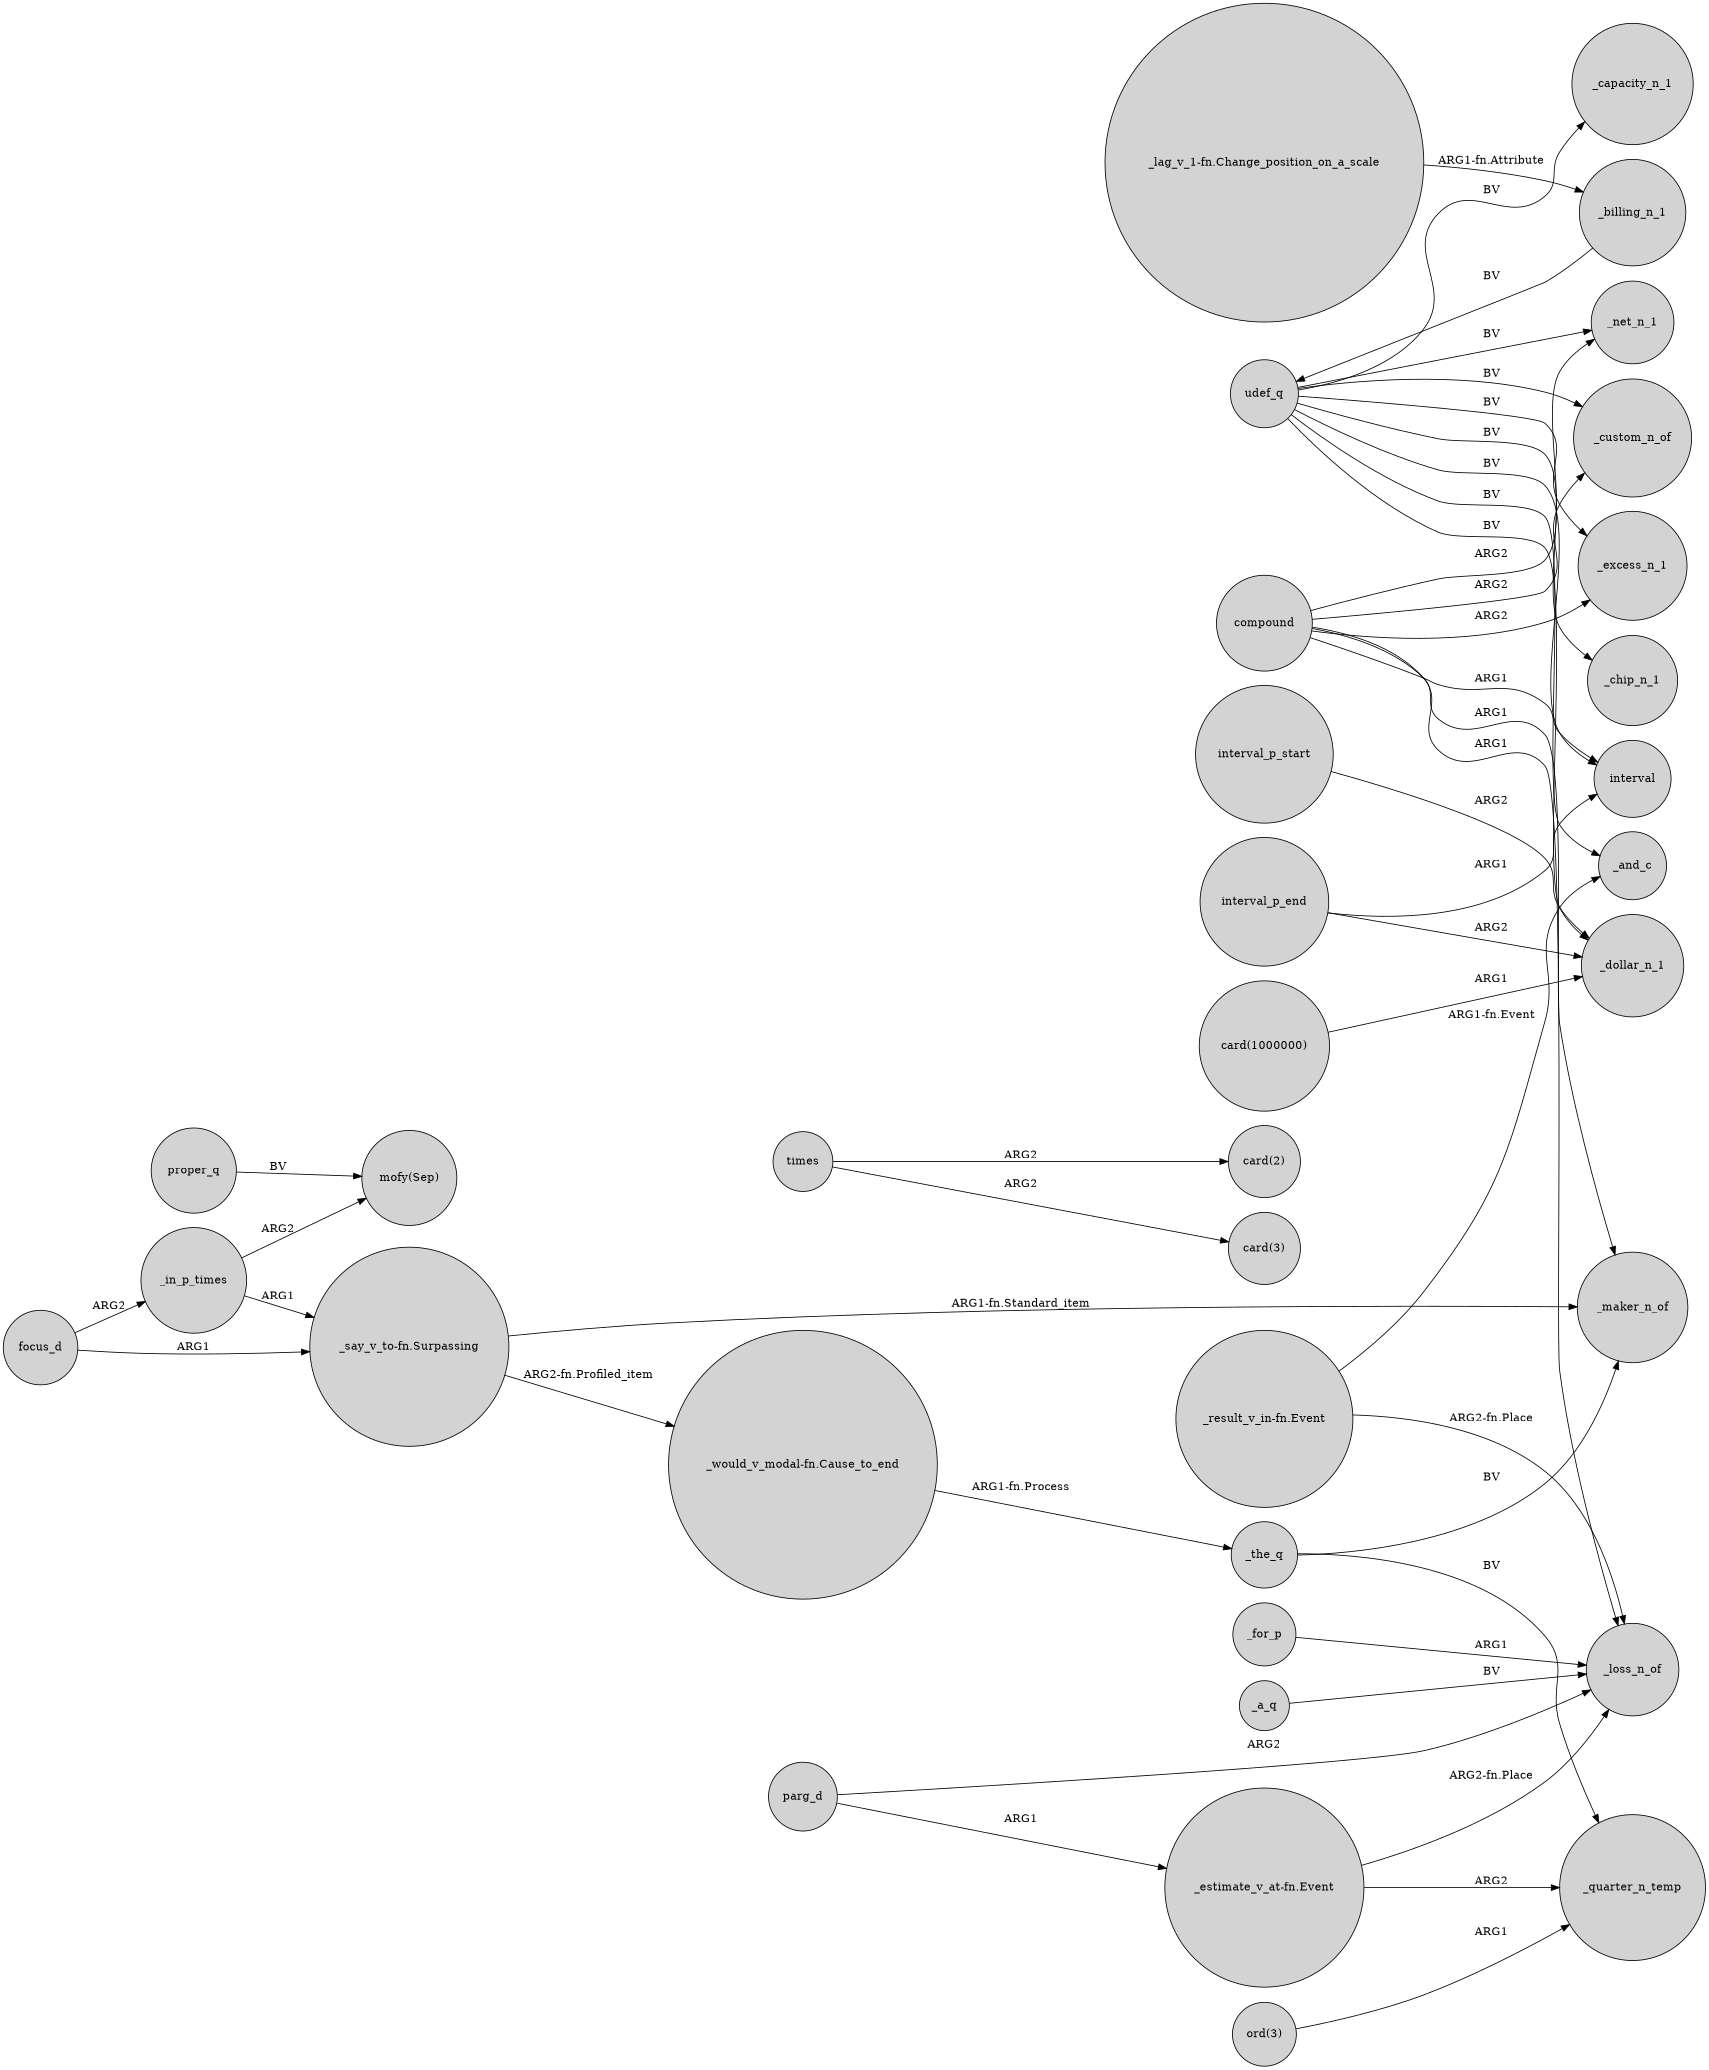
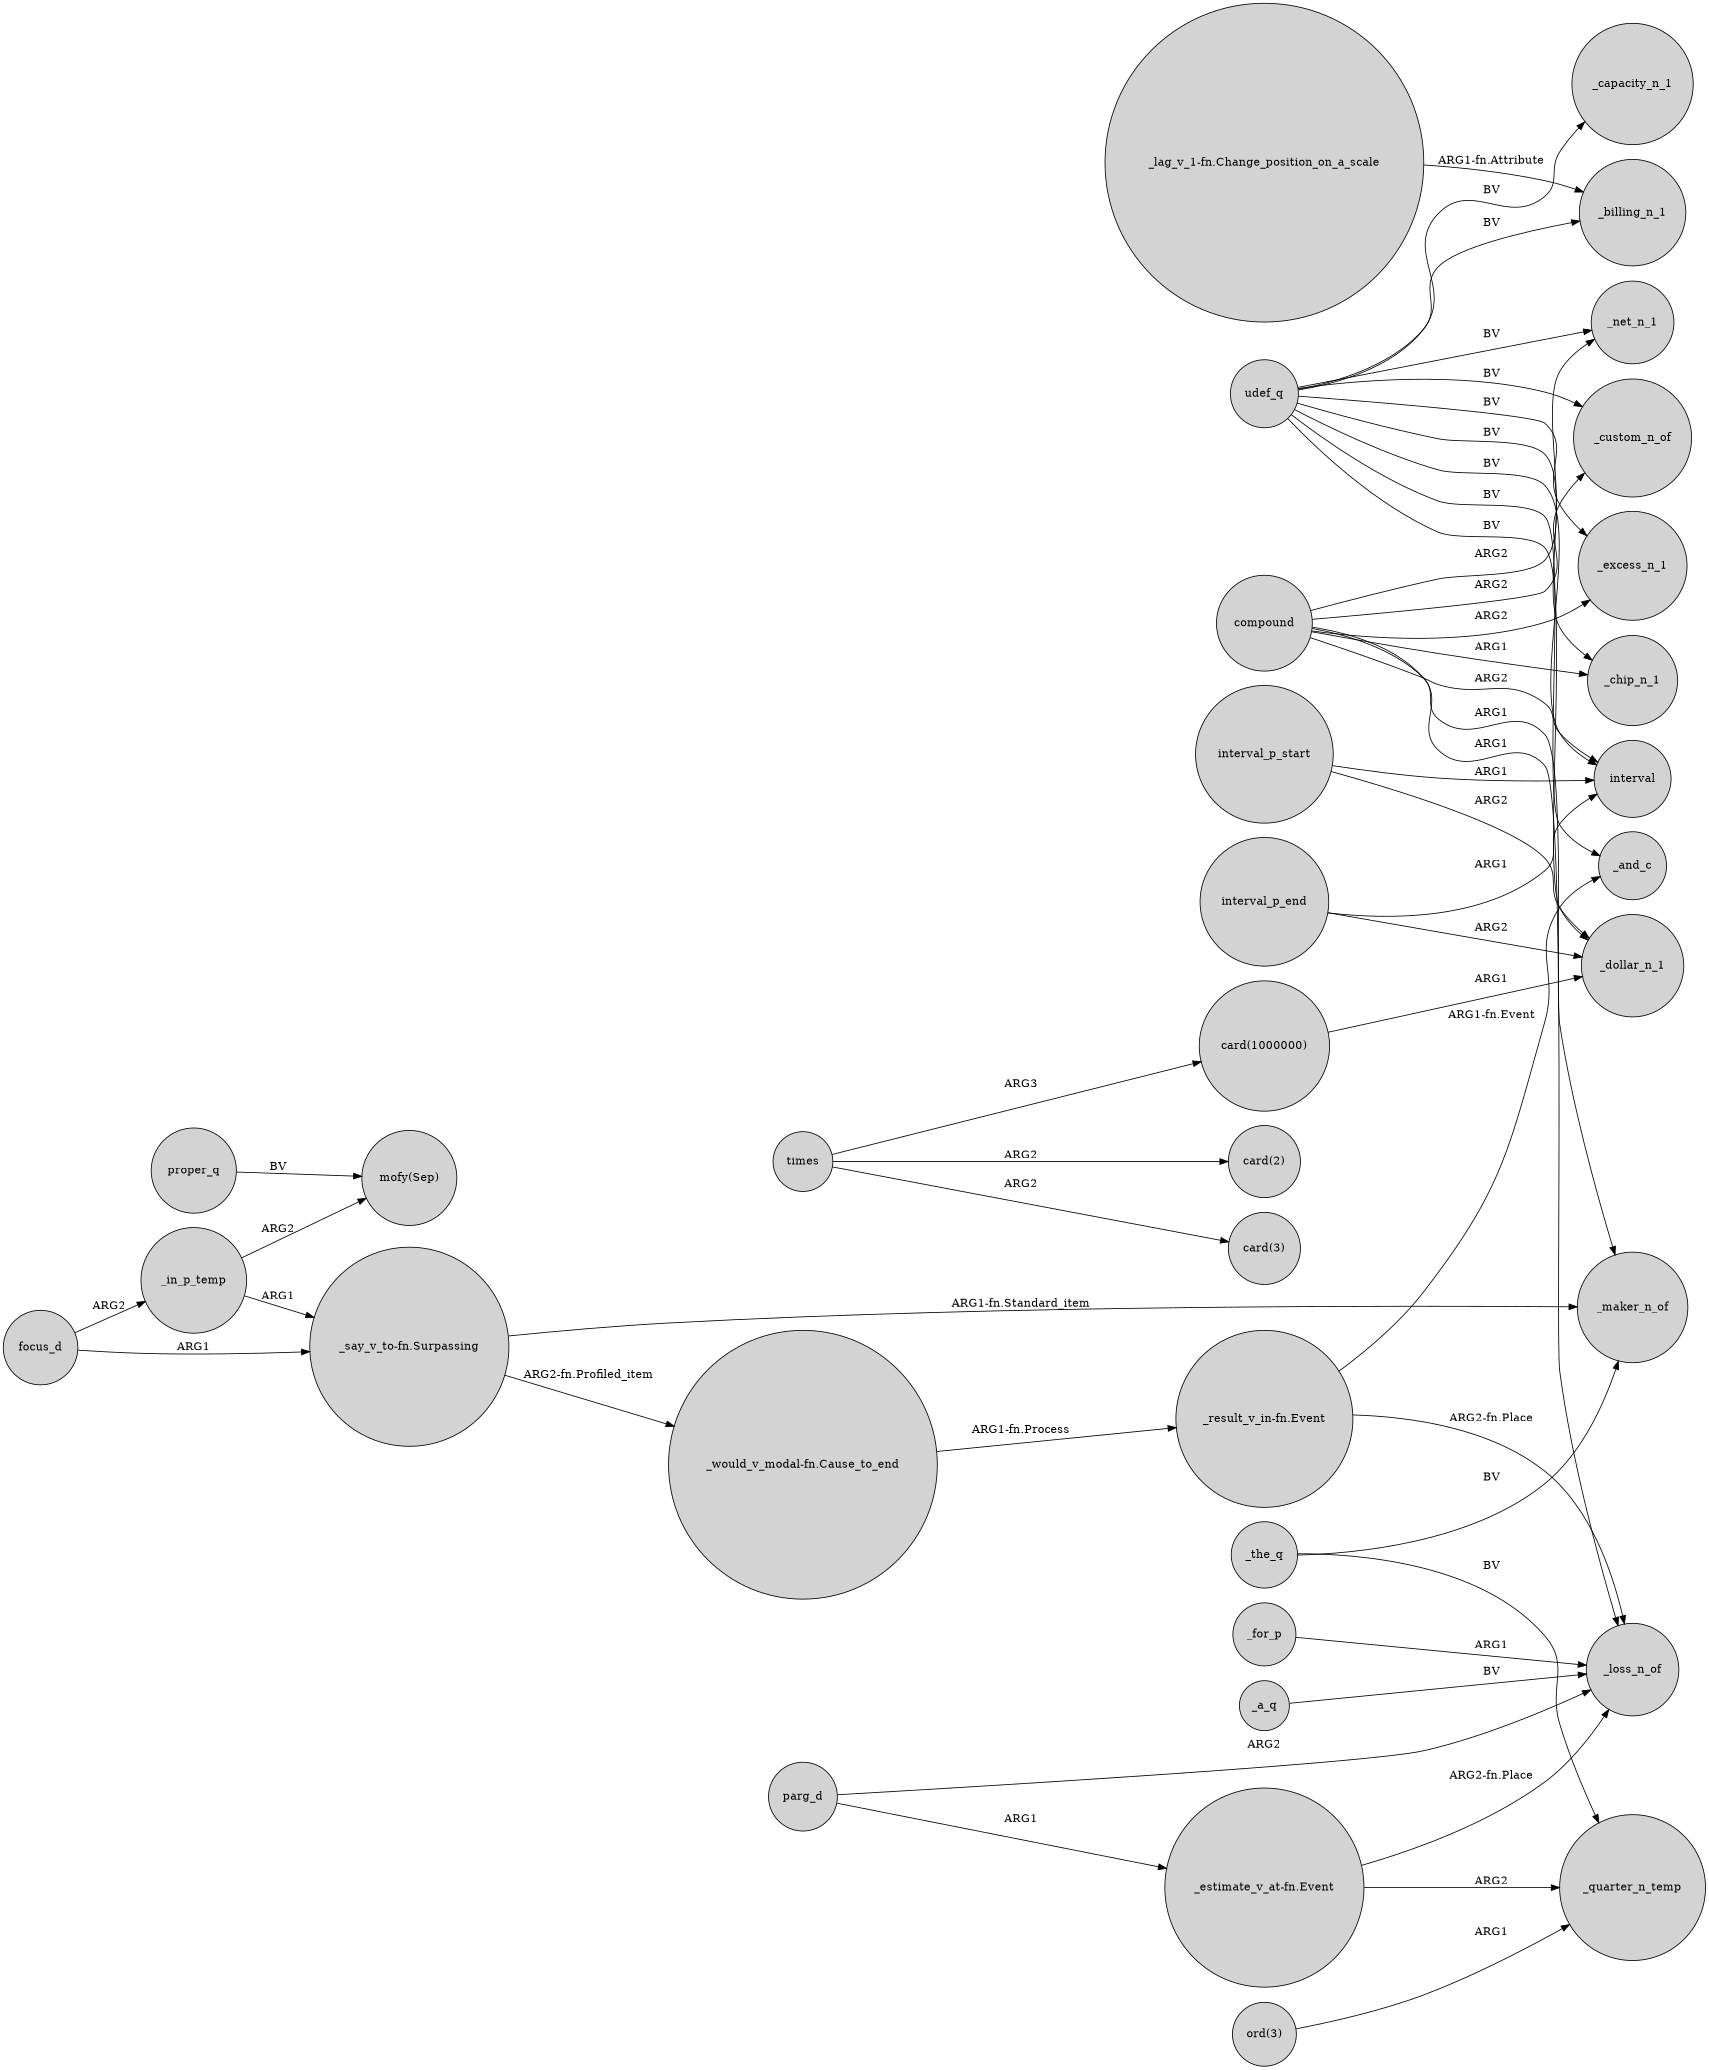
edge "_billing_n_1" -> "udef_q": reversed
edge "compound" -> "_chip_n_1": added, label "ARG1"
edge "compound" -> "interval": label "ARG1" -> "ARG2"
edge "interval_p_start" -> "interval": added, label "ARG1"
edge "times" -> "card(1000000)": added, label "ARG3"
node "_in_p_times": label "_in_p_times" -> "_in_p_temp"
edge "_would_v_modal-fn.Cause_to_end" -> "_the_q": now "_would_v_modal-fn.Cause_to_end" -> "_result_v_in-fn.Event"
